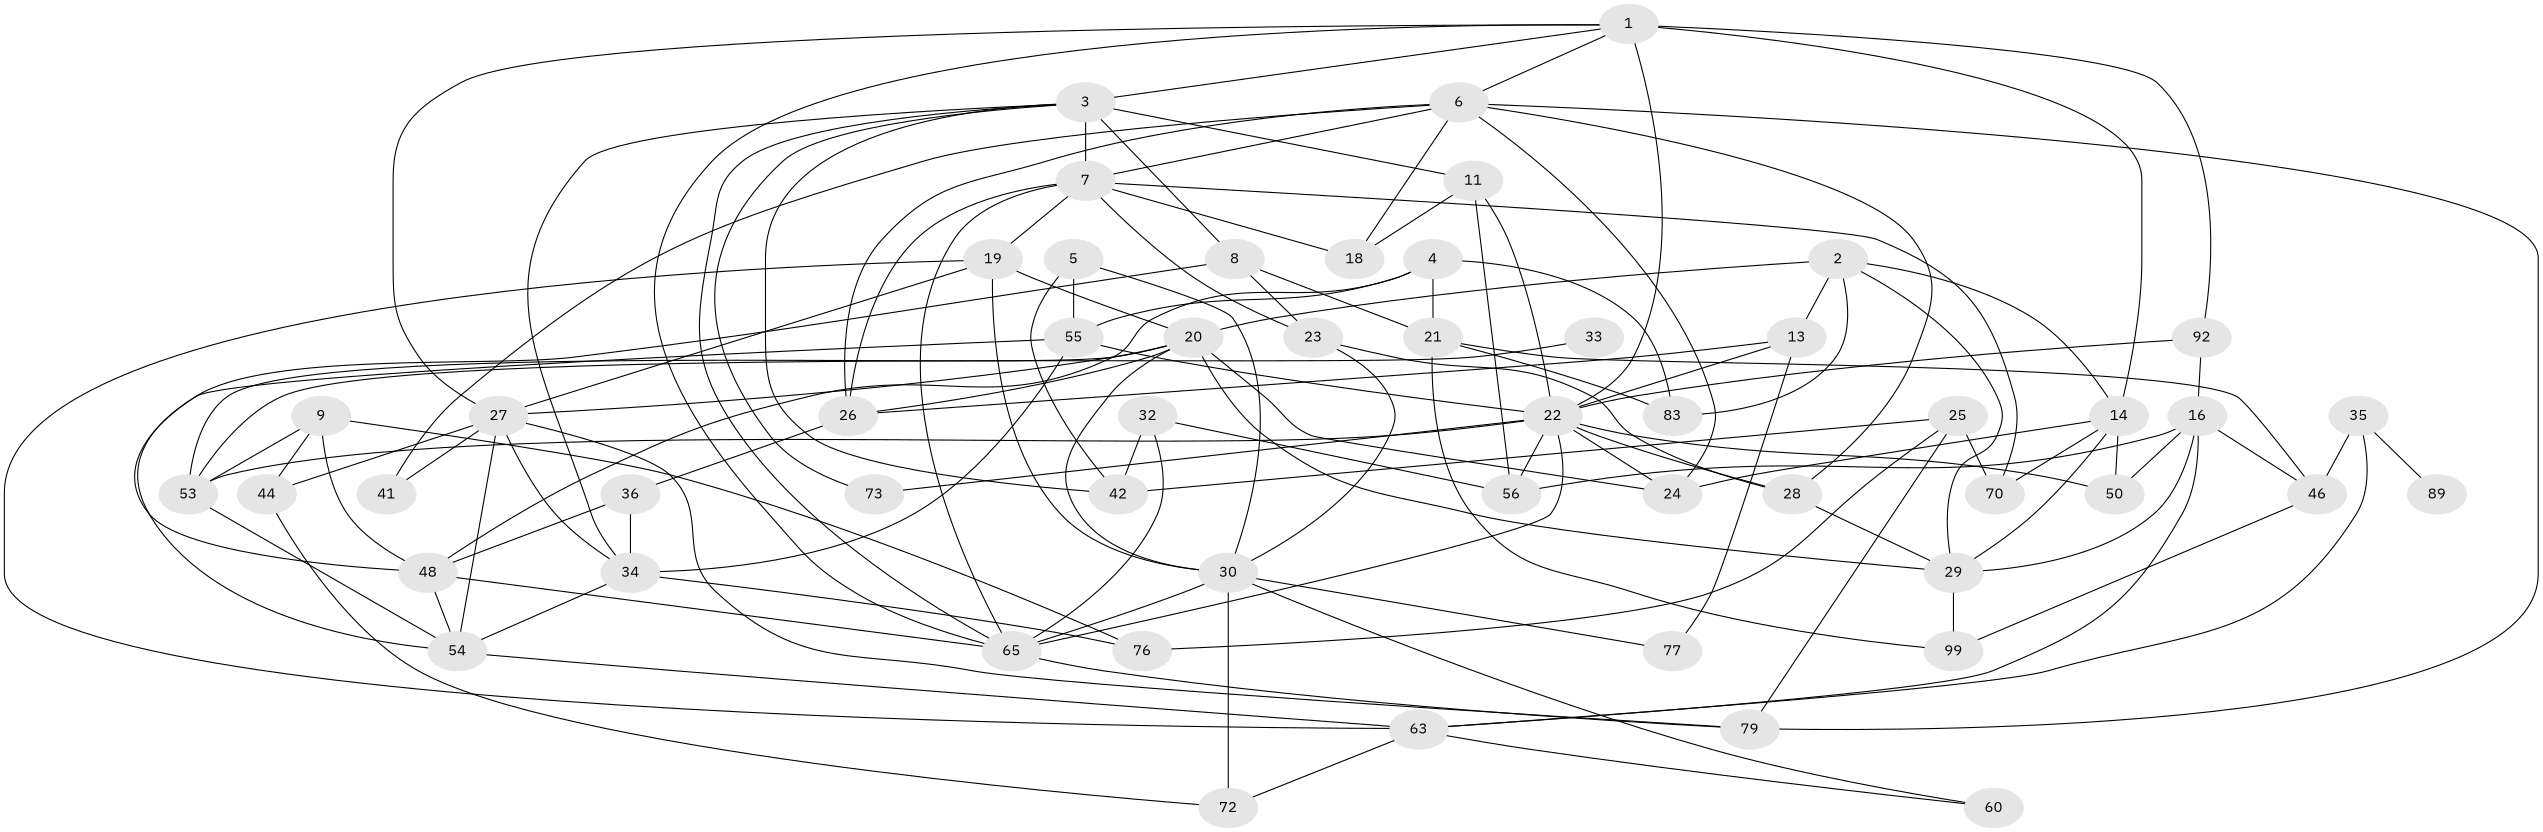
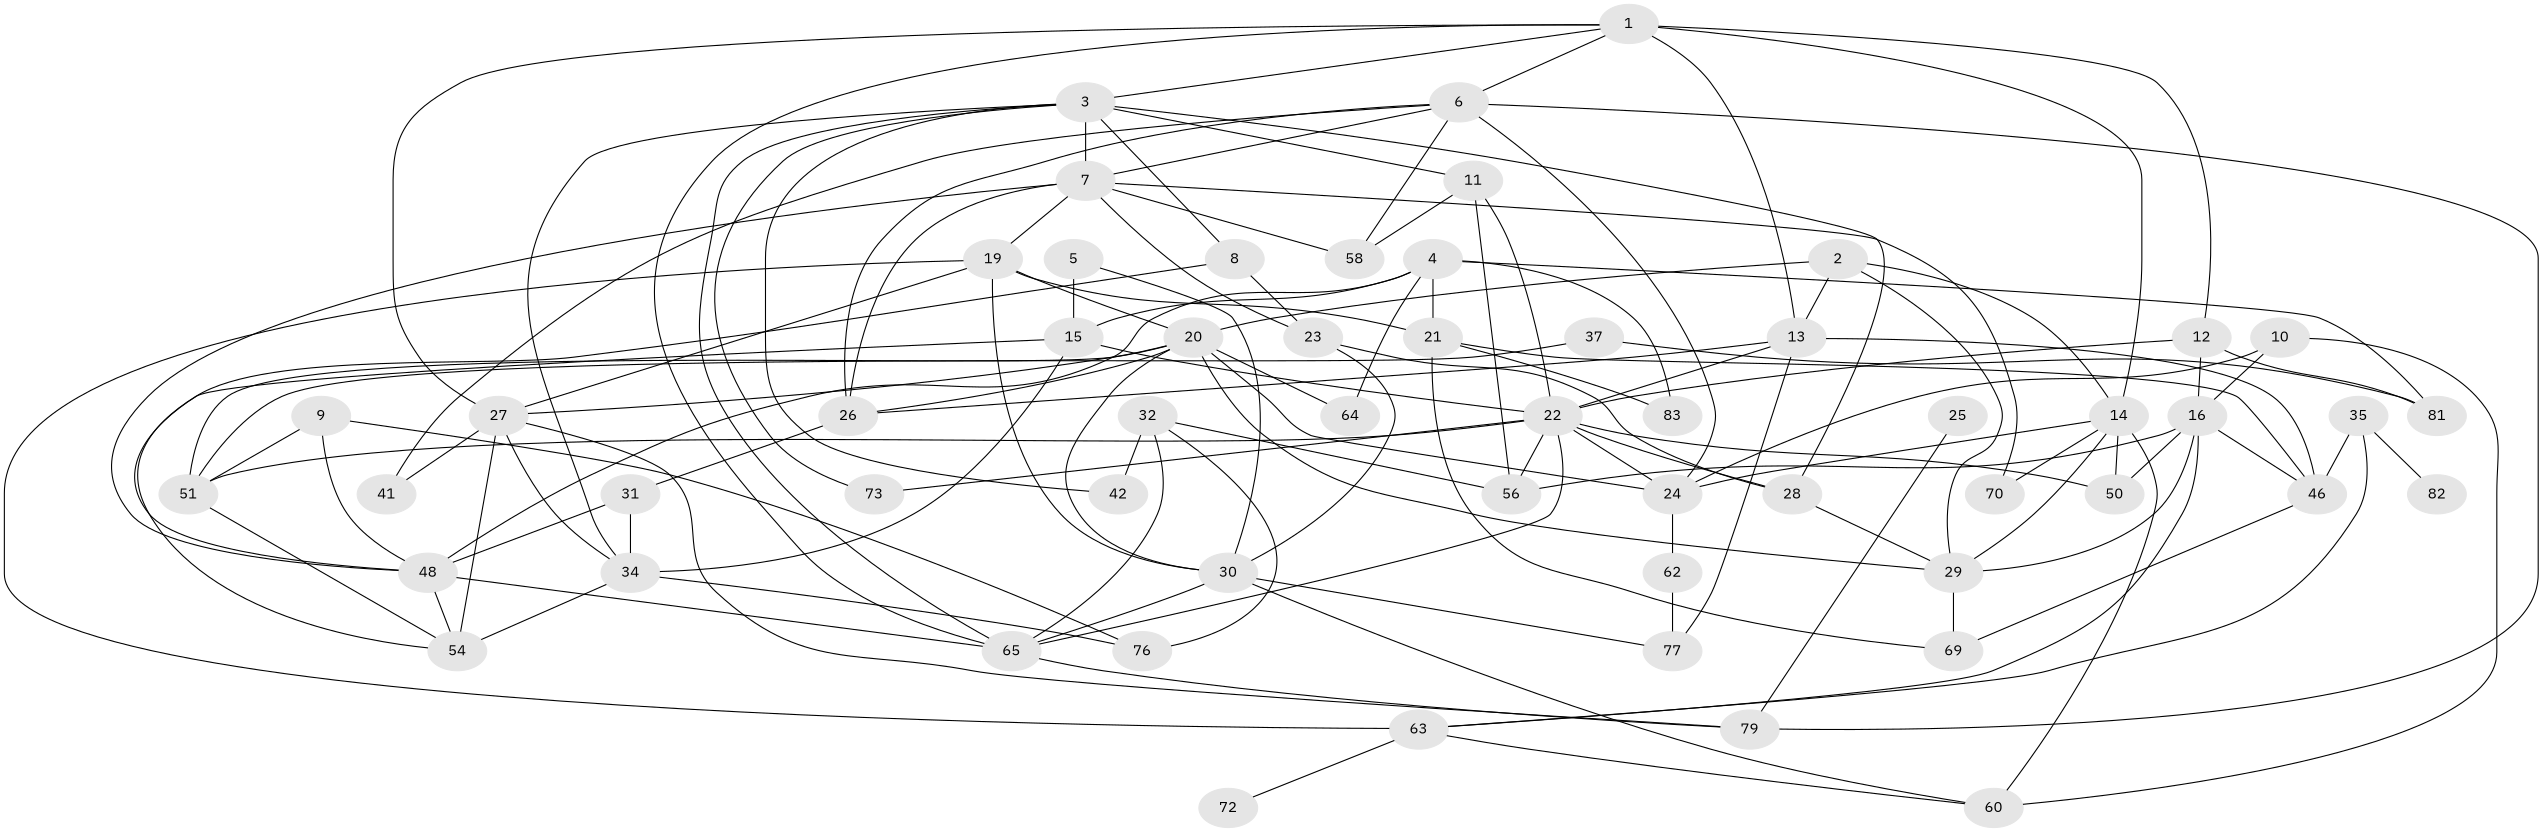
edge "6" -- "28": now "3" -- "28"
edge "1" -- "22": now "1" -- "13"
node "18": label "18" -> "58"
edge "8" -- "21": now "19" -- "21"
node "55": label "55" -> "15"
node "33": label "33" -> "37"
node "92": label "92" -> "12"
node "10": added
edge "13" -- "46": added
edge "2" -- "83": removed
edge "5" -- "42": removed
edge "7" -- "65": now "7" -- "48"
node "64": added
node "81": added
edge "25" -- "70": removed
edge "25" -- "42": removed
node "53": label "53" -> "51"
node "44": removed
node "36": label "36" -> "31"
node "89": label "89" -> "82"
node "62": added
edge "25" -- "76": now "32" -- "76"
edge "14" -- "60": added
node "99": label "99" -> "69"
edge "30" -- "72": removed
edge "54" -- "63": removed
